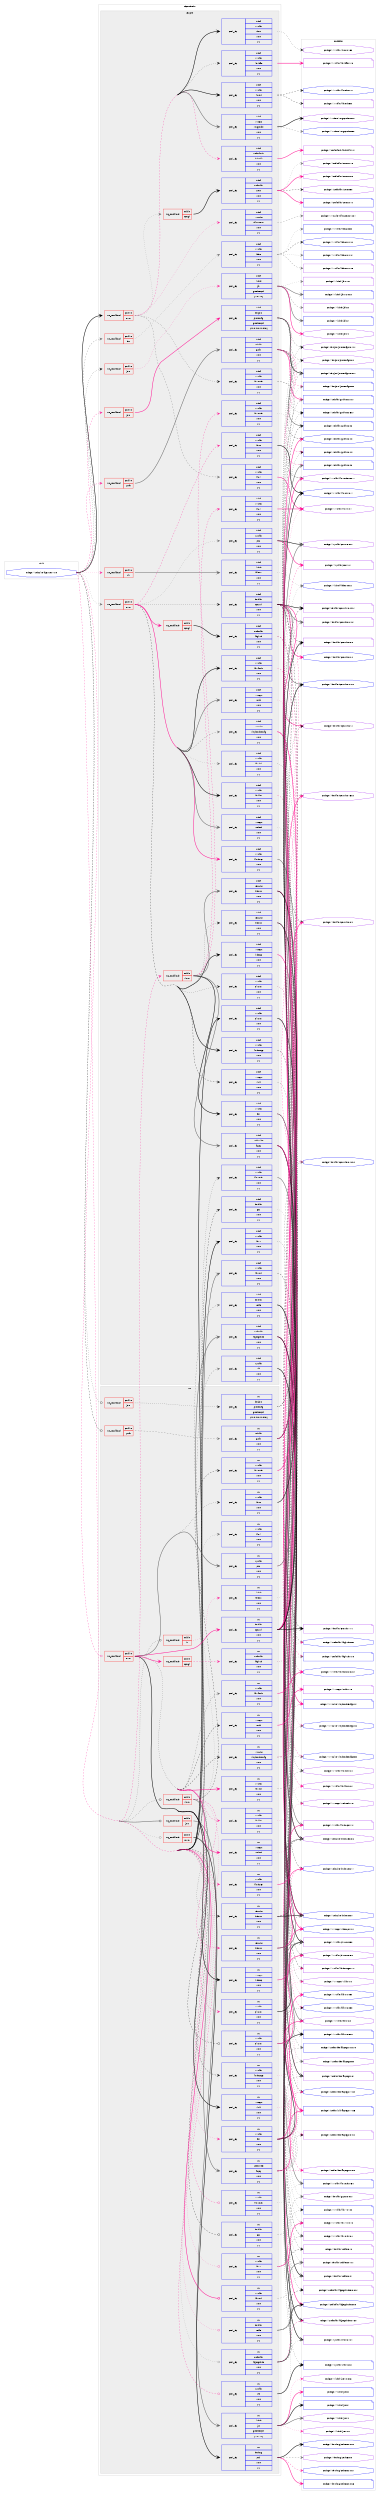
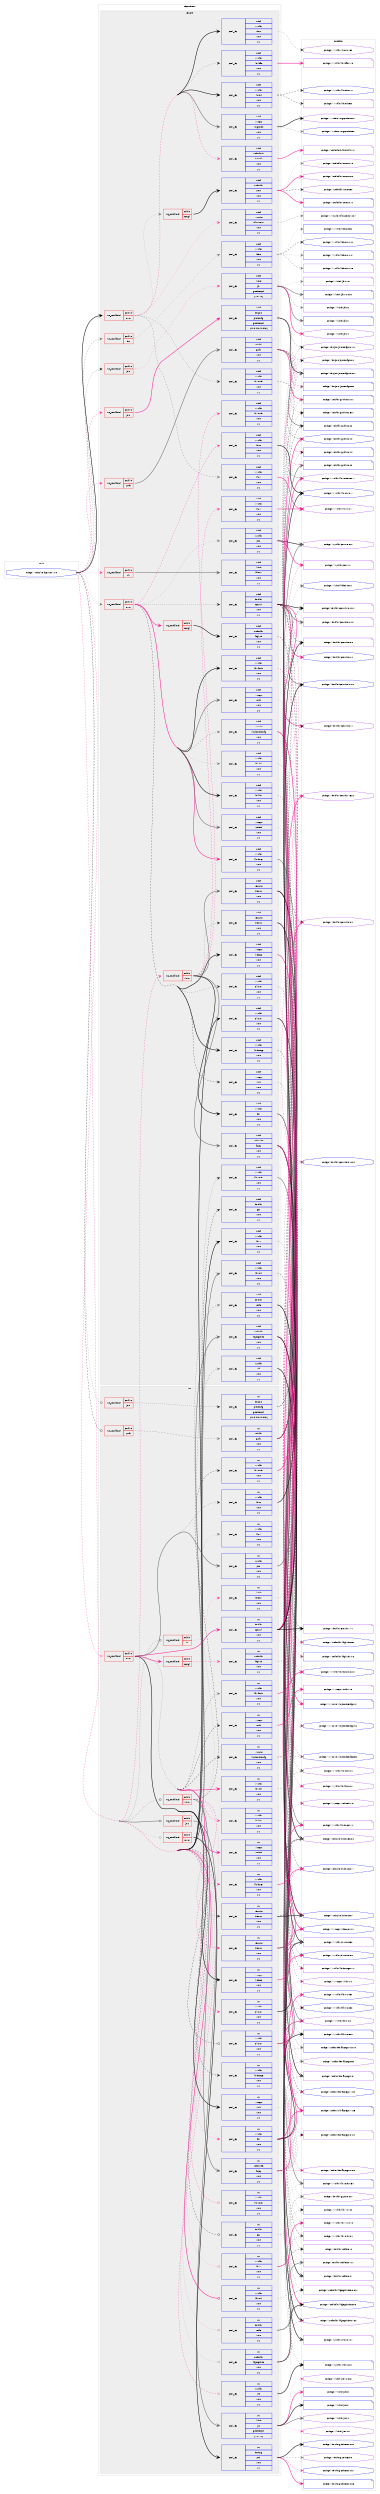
node "portage://dev-libs/openssl-3.1.5-r2": label "portage://dev-libs/openssl-3.1.5-r2" -> "portage://dev-libs/openssl-6.1.5-r2"
node "portage://x11-libs/pixman-0.43.4": color purple -> blue
